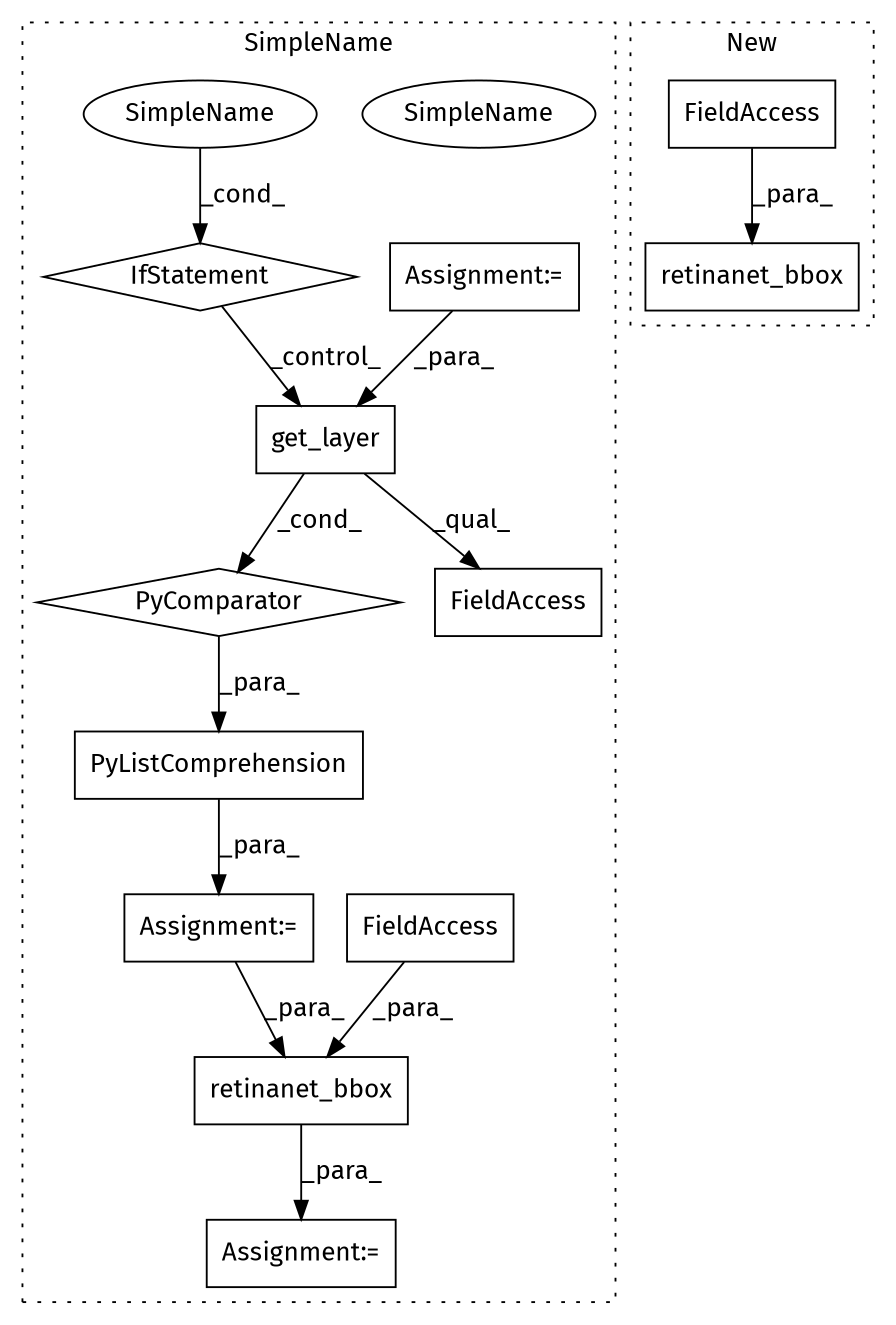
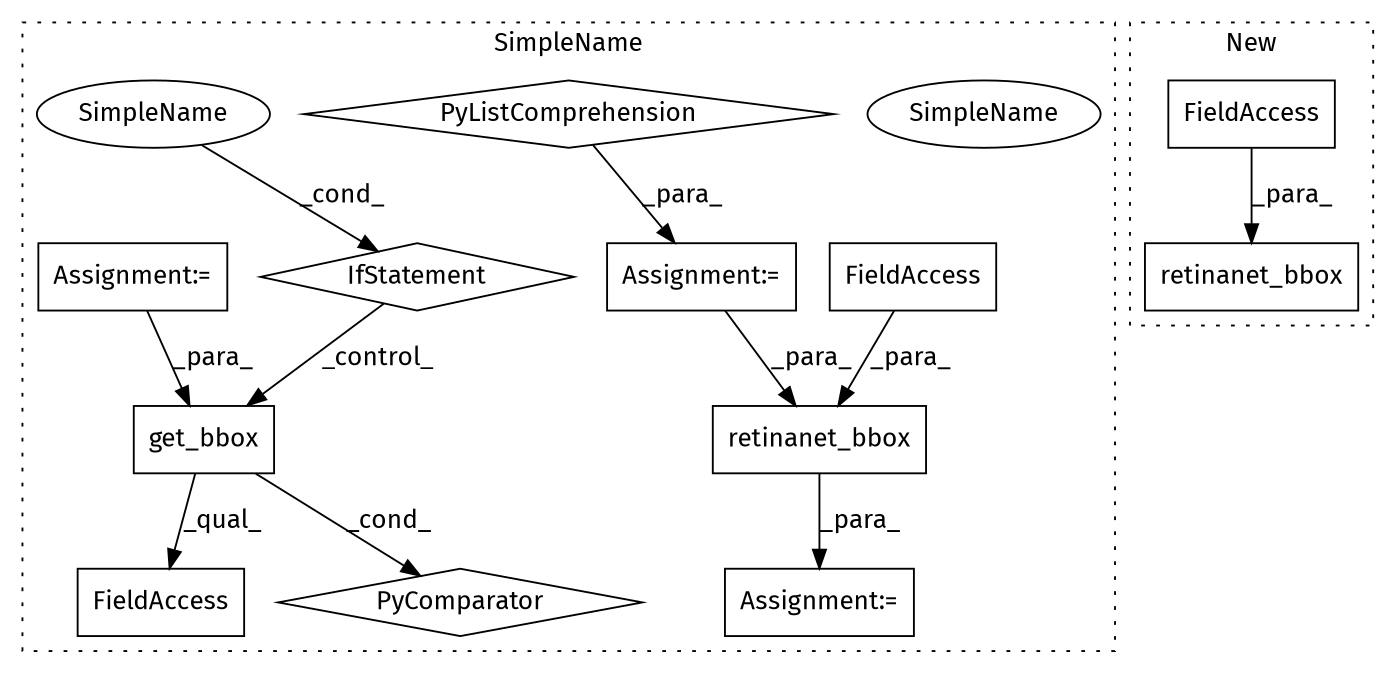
node "get_layer": label "get_layer" -> "get_bbox"
edge "PyComparator" -> "PyListComprehension": removed, label "_para_"
node "PyListComprehension": shape box -> diamond
